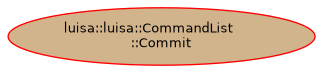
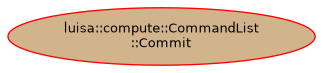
node "luisa::luisa::CommandList ::Commit": label "luisa::luisa::CommandList ::Commit" -> "luisa::compute::CommandList ::Commit"
